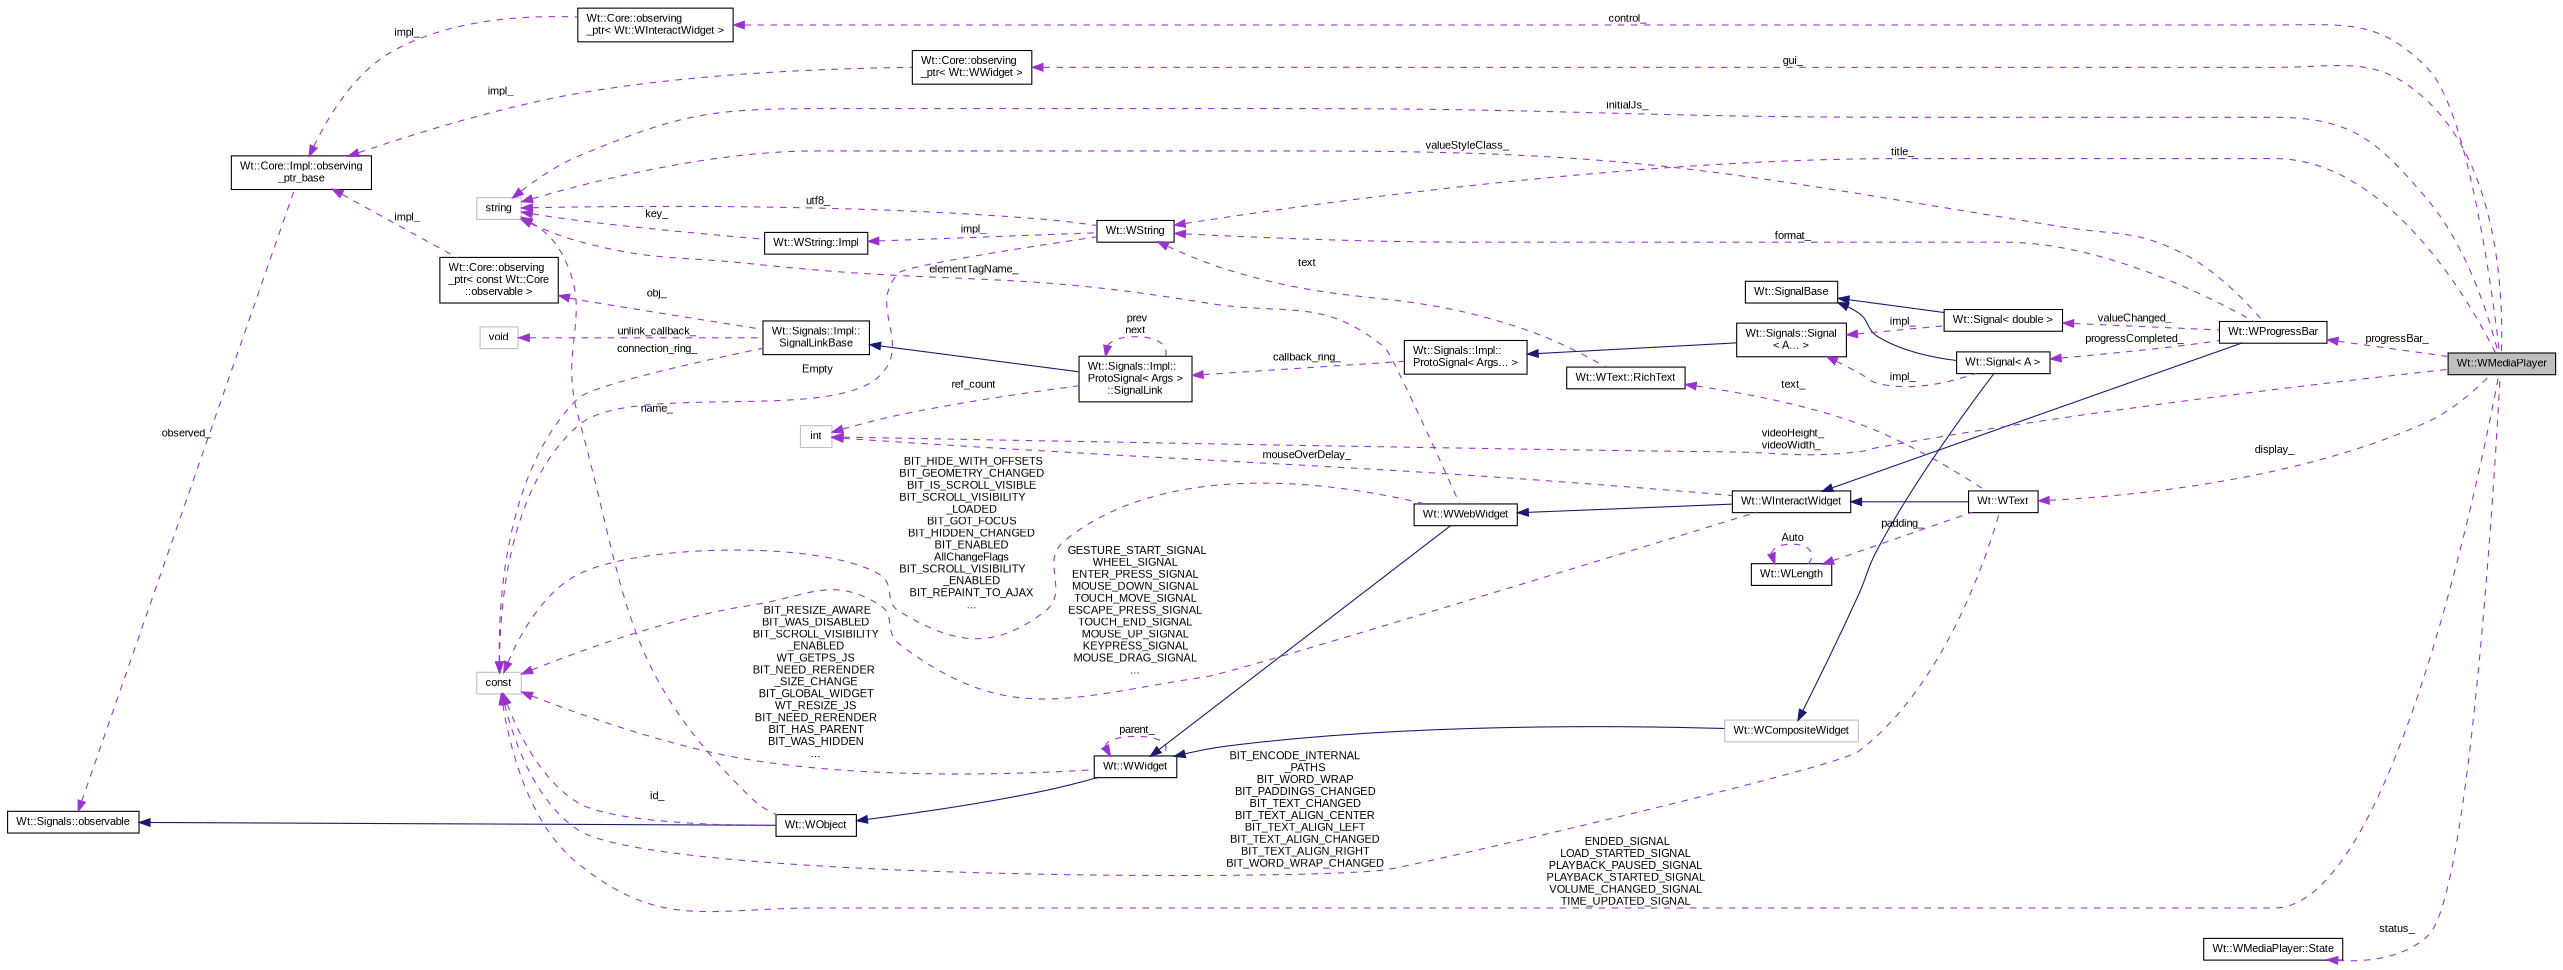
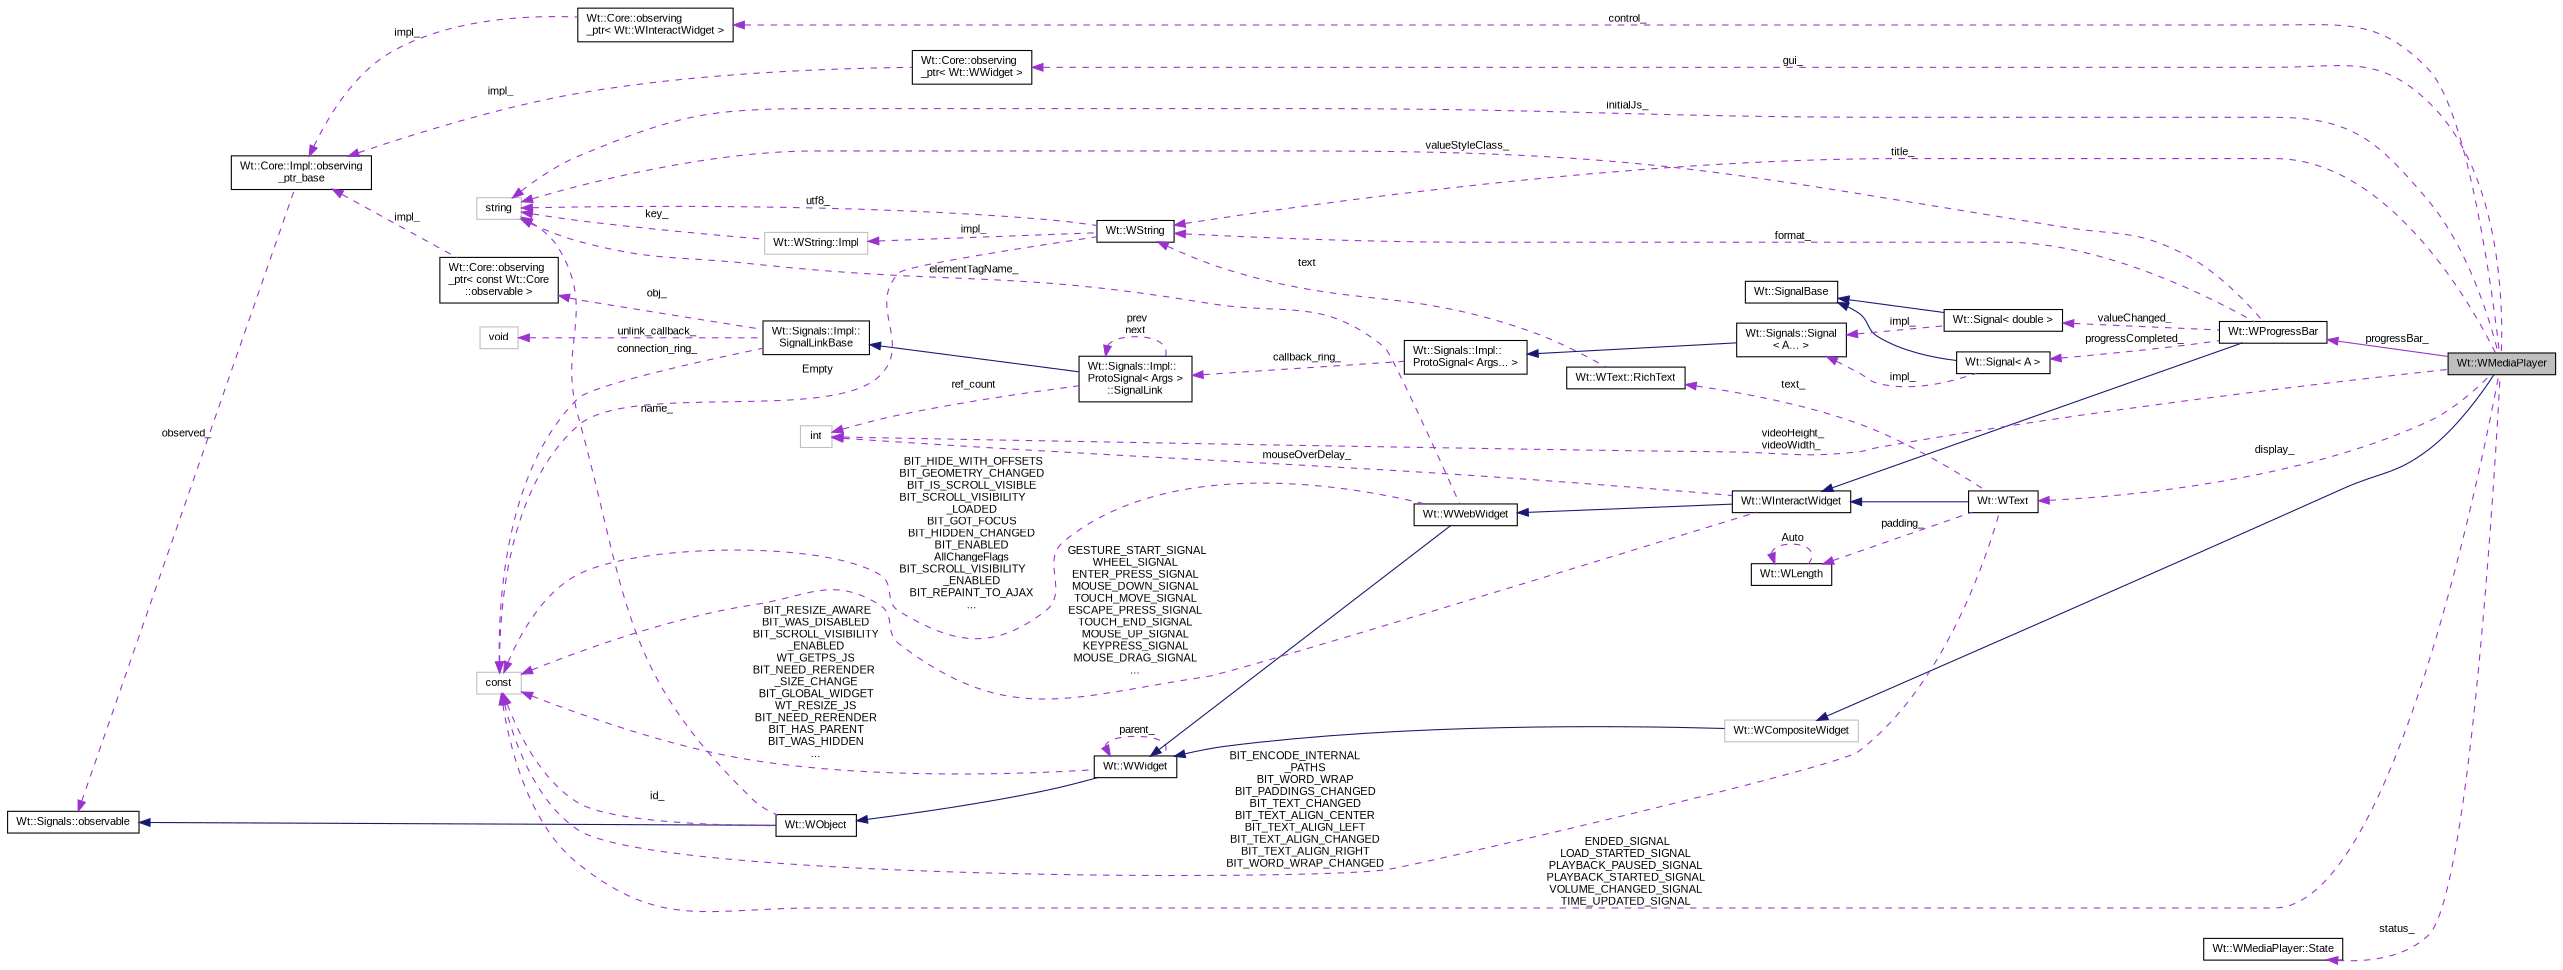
node "Wt::WString::Impl": color black -> grey75
edge "Wt::WMediaPlayer" -> "Wt::WProgressBar": style dashed -> solid
edge "Wt::Signal< A >" -> "Wt::WCompositeWidget": now "Wt::WMediaPlayer" -> "Wt::WCompositeWidget"
